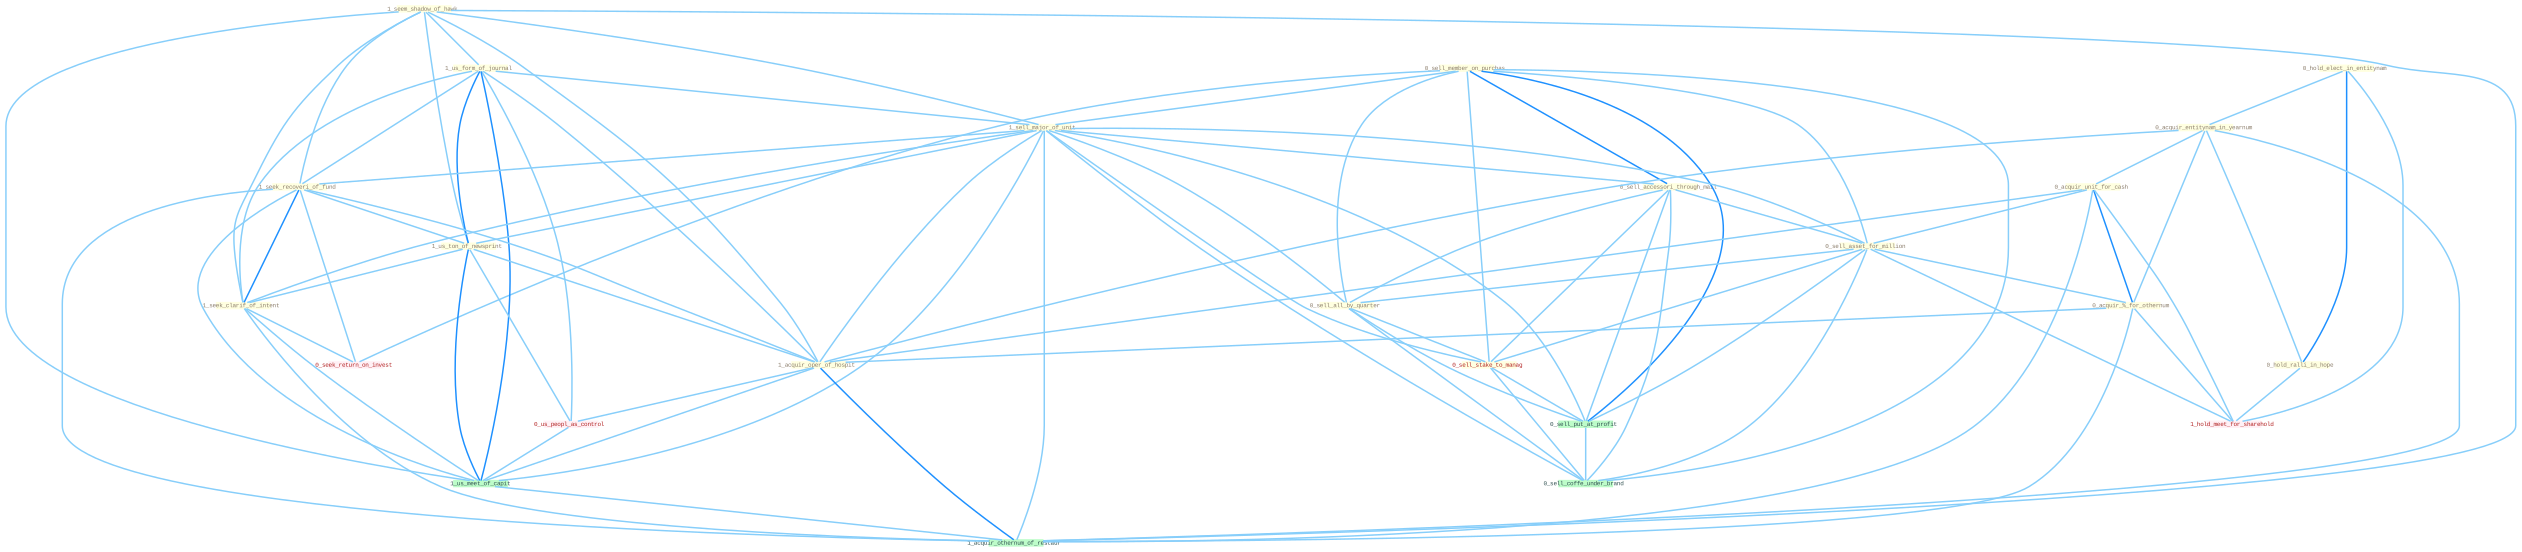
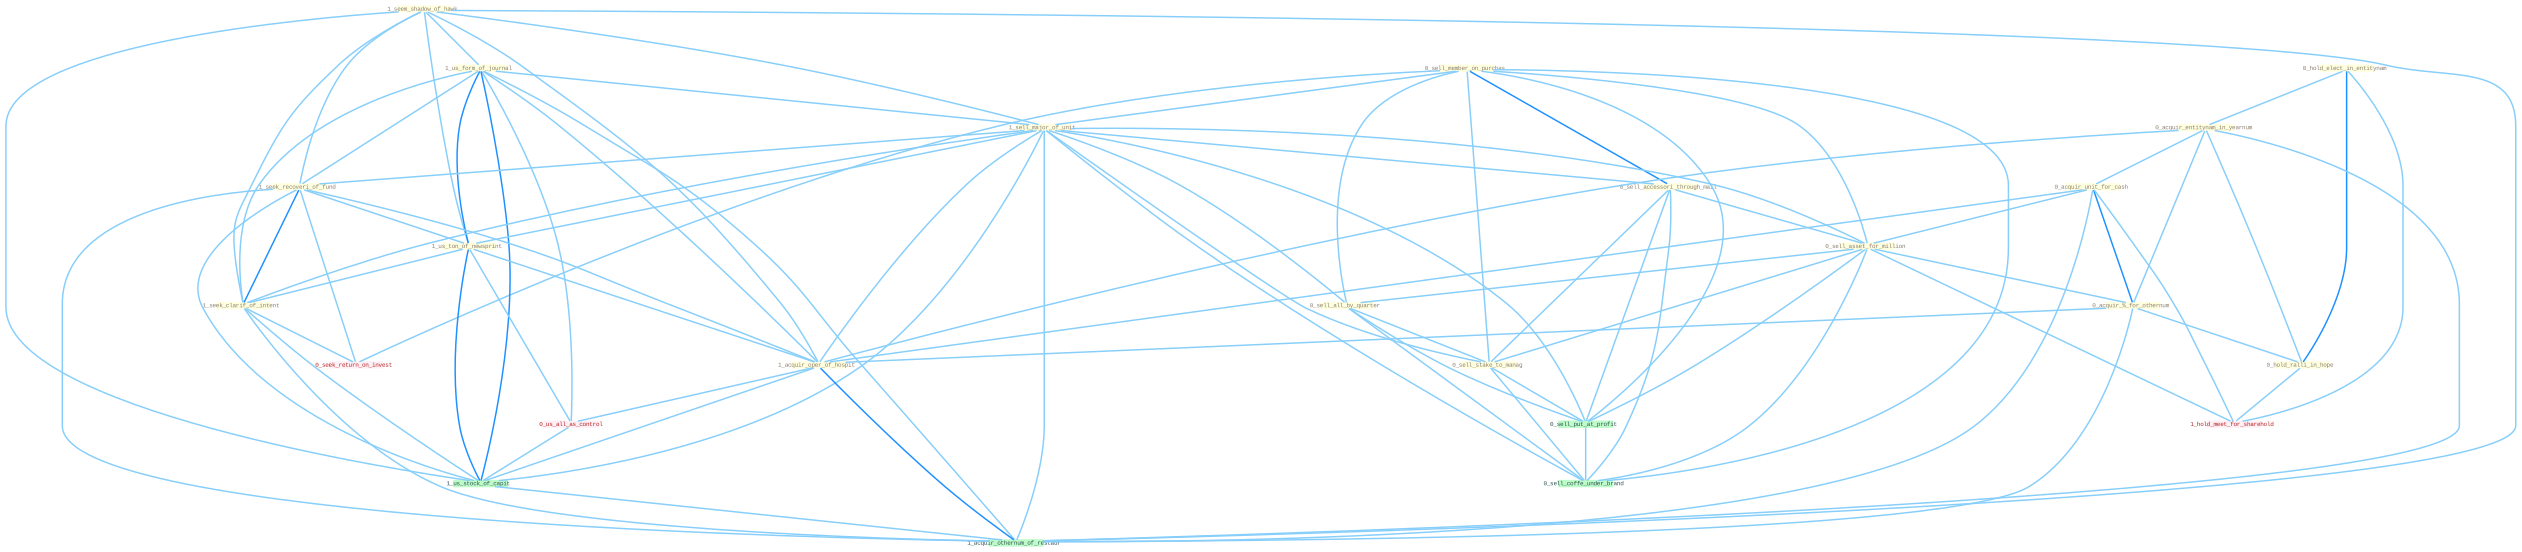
edge "0_sell_member_on_purchas" -- "0_sell_put_at_profit": color #1e90ff -> #87cefa
edge "0_sell_accessori_through_mail" -- "0_sell_all_by_quarter": removed
edge "1_us_form_of_journal" -- "1_acquir_othernum_of_restaur": added
node "0_sell_stake_to_manag": fontcolor #b22222 -> #8b7d6b
edge "0_acquir_%_for_othernum" -- "1_hold_meet_for_sharehold": now "0_acquir_%_for_othernum" -- "0_hold_ralli_in_hope"
node "0_us_peopl_as_control": label "0_us_peopl_as_control" -> "0_us_all_as_control"
node "1_us_meet_of_capit": label "1_us_meet_of_capit" -> "1_us_stock_of_capit"
